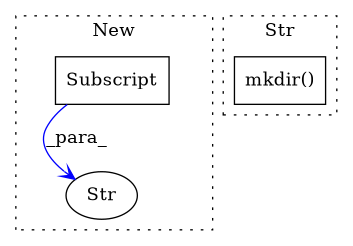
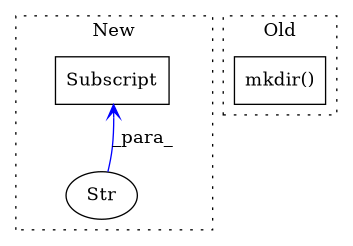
cluster "Str": label "Str" -> "Old"
edge "Subscript" -> "Str": reversed
